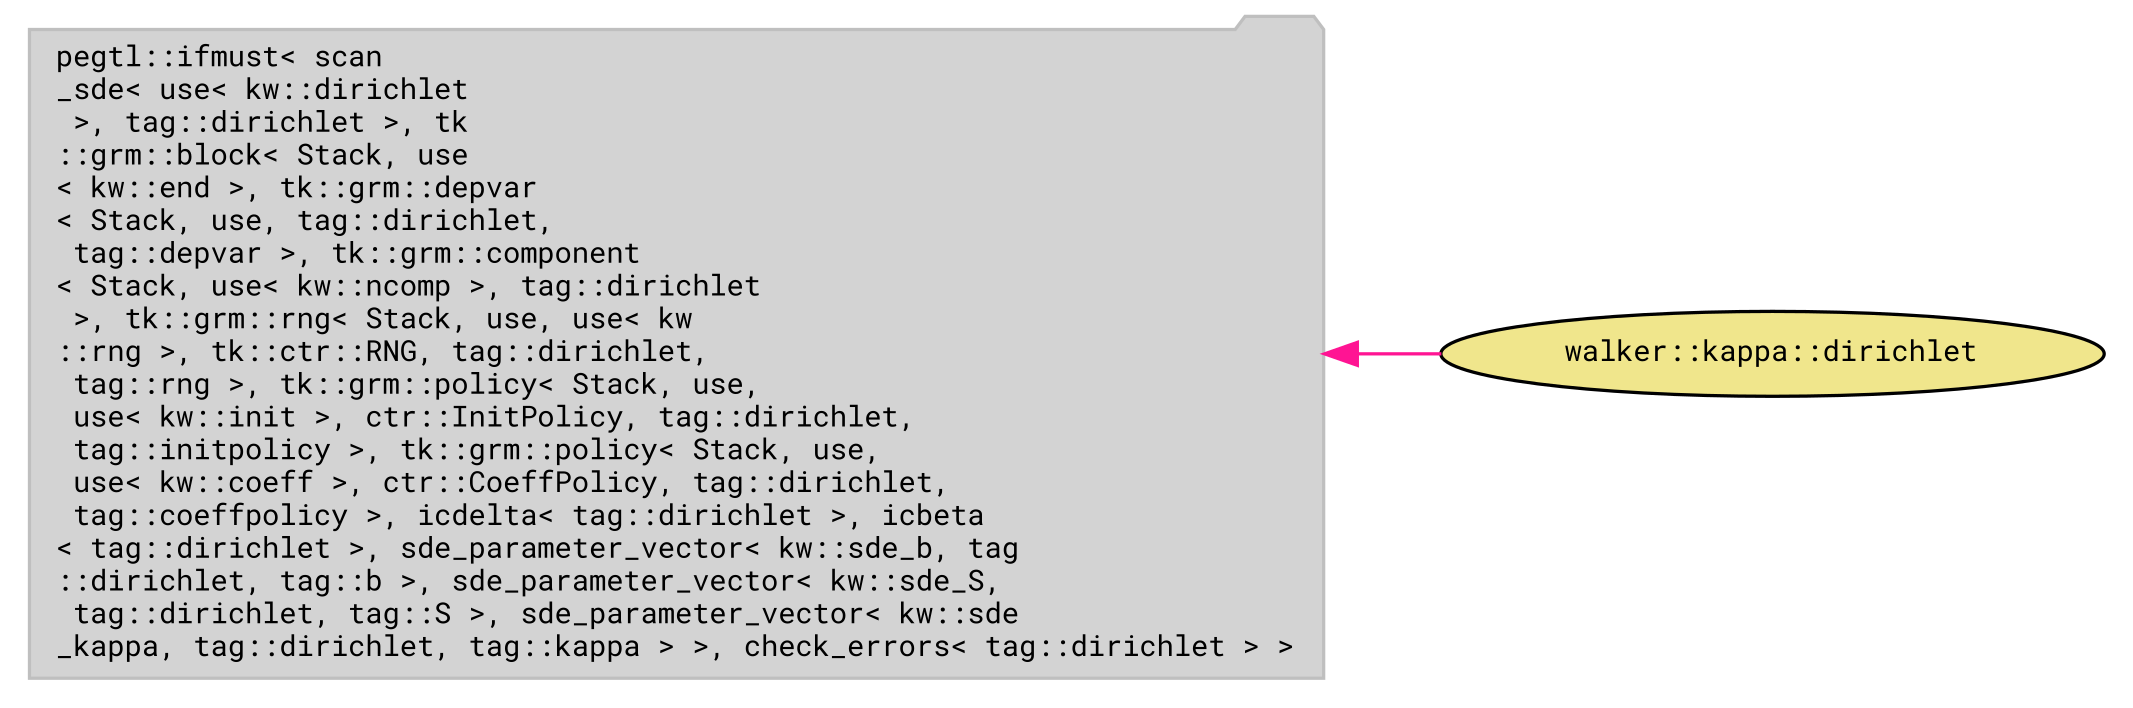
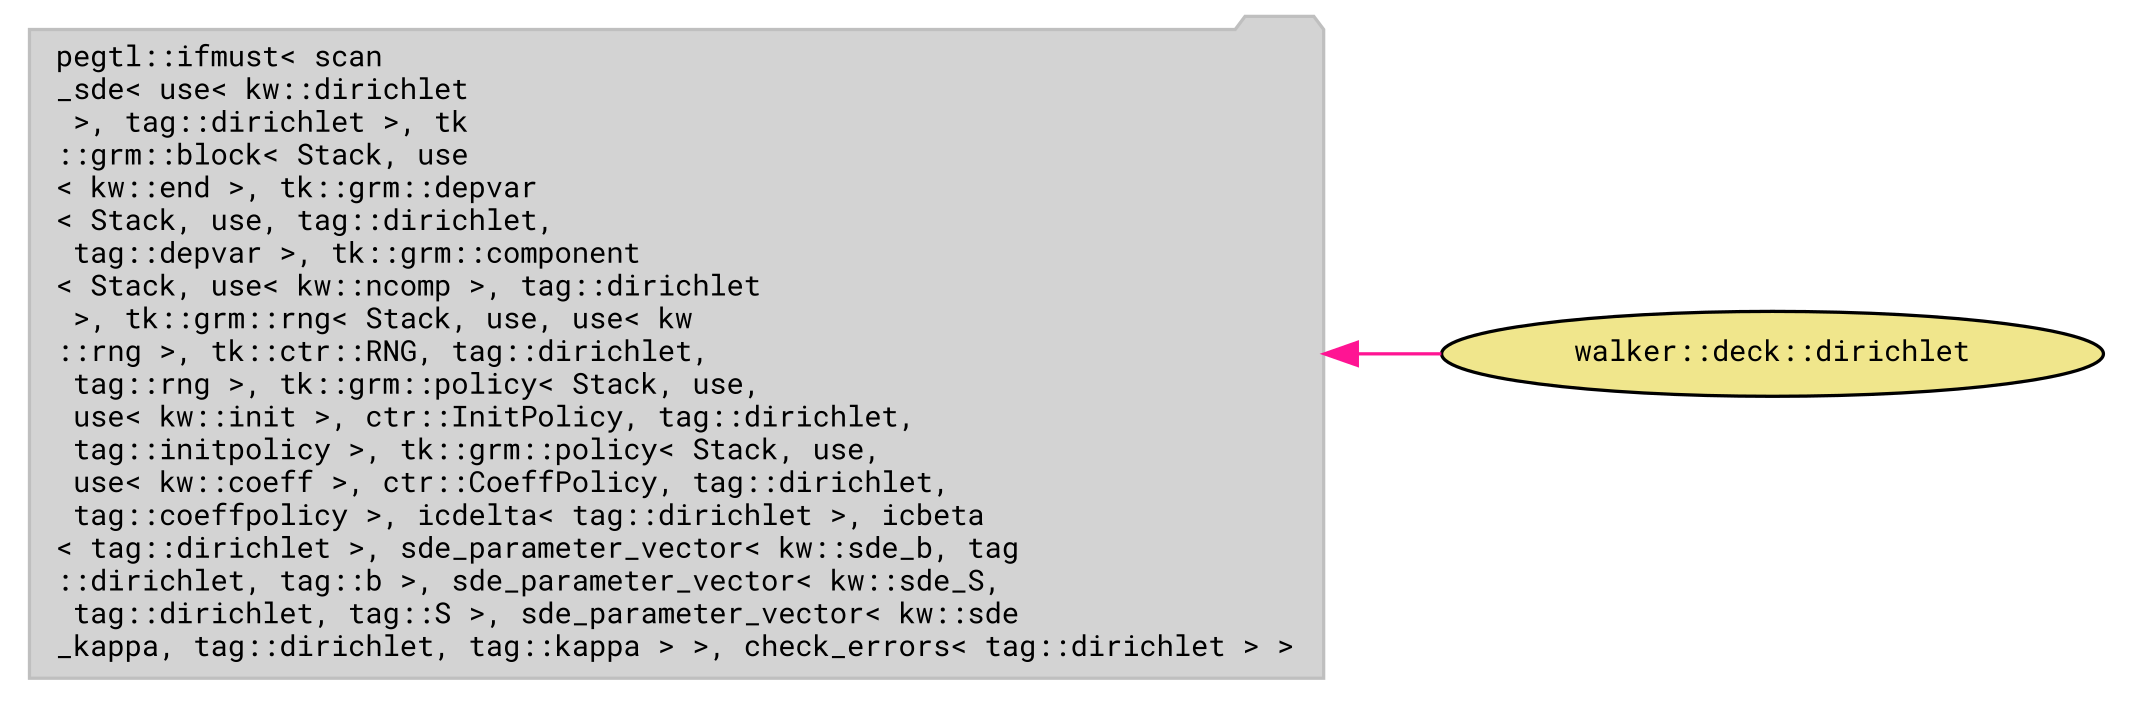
node "walker::kappa::dirichlet": label "walker::kappa::dirichlet" -> "walker::deck::dirichlet"
